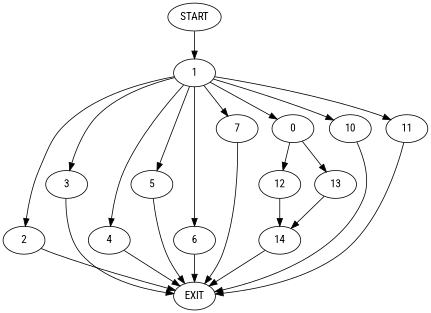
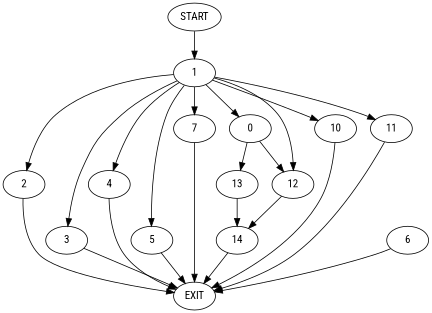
edge "1" -> "6": now "1" -> "12"
